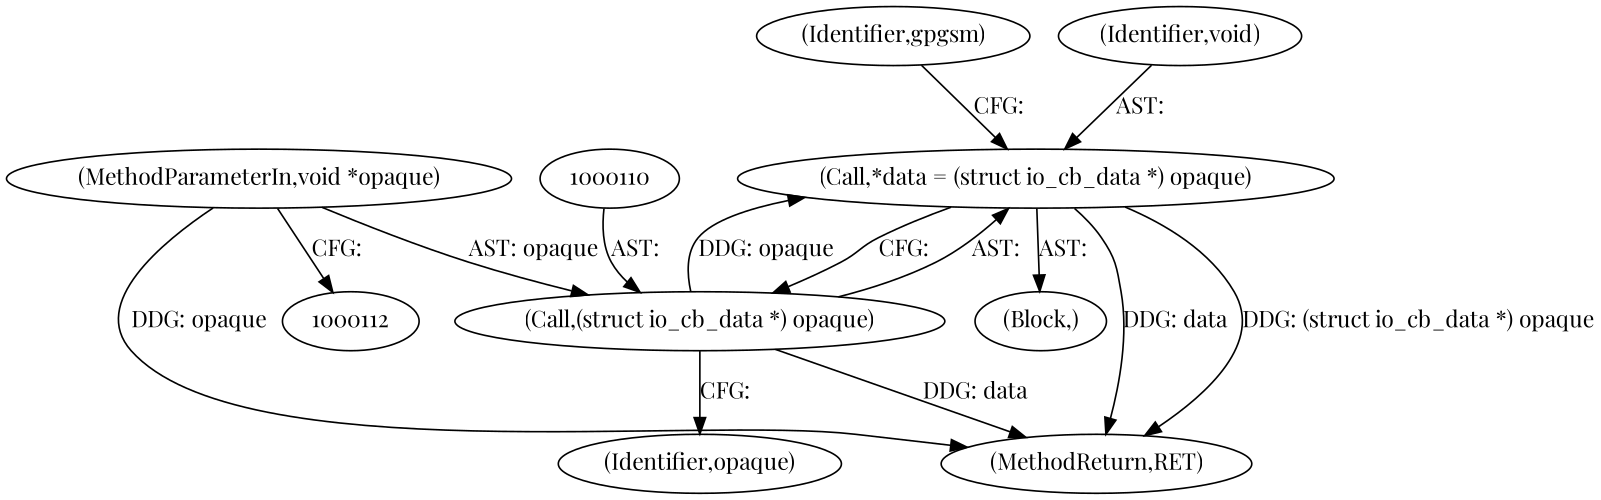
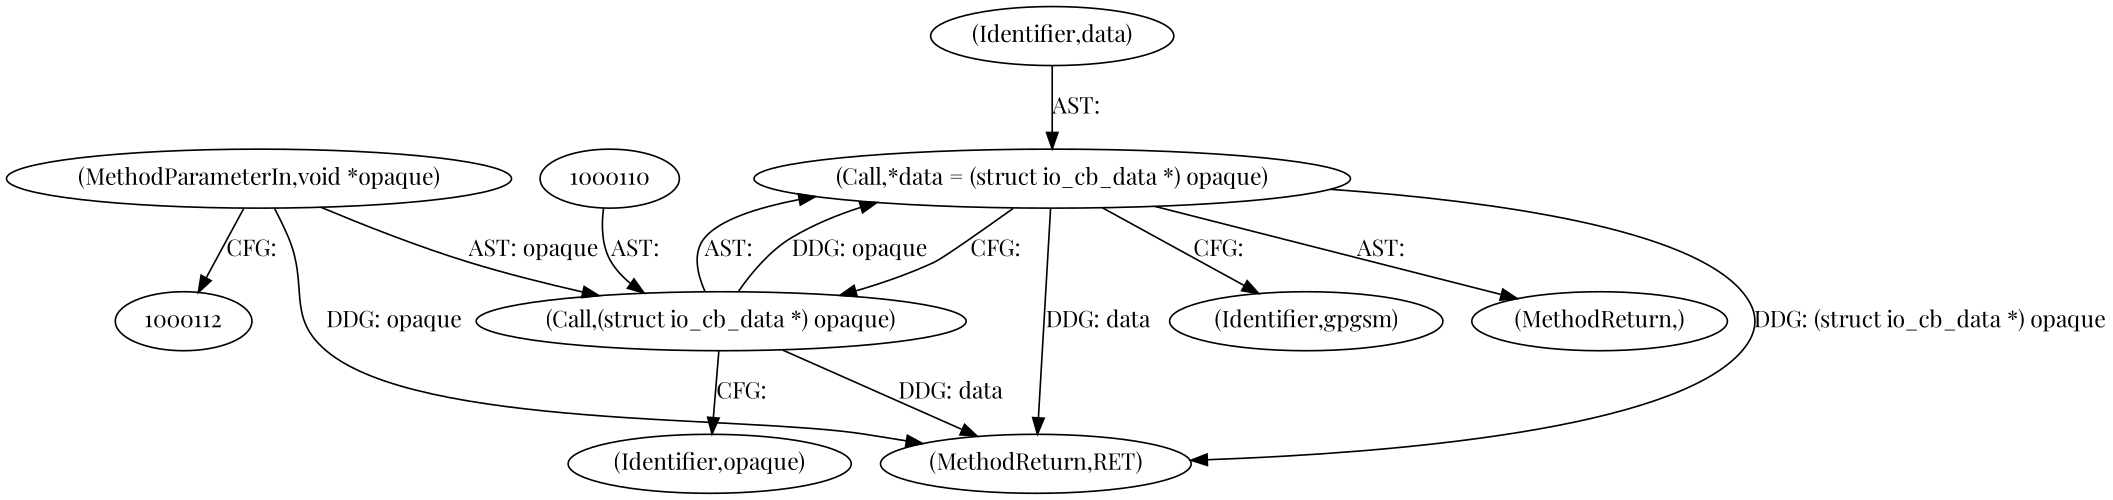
node "(Identifier,void)": label "(Identifier,void)" -> "(Identifier,data)"
edge "(Identifier,gpgsm)" -> "(Call,*data = (struct io_cb_data *) opaque)": reversed
node "(Block,)": label "(Block,)" -> "(MethodReturn,)"
